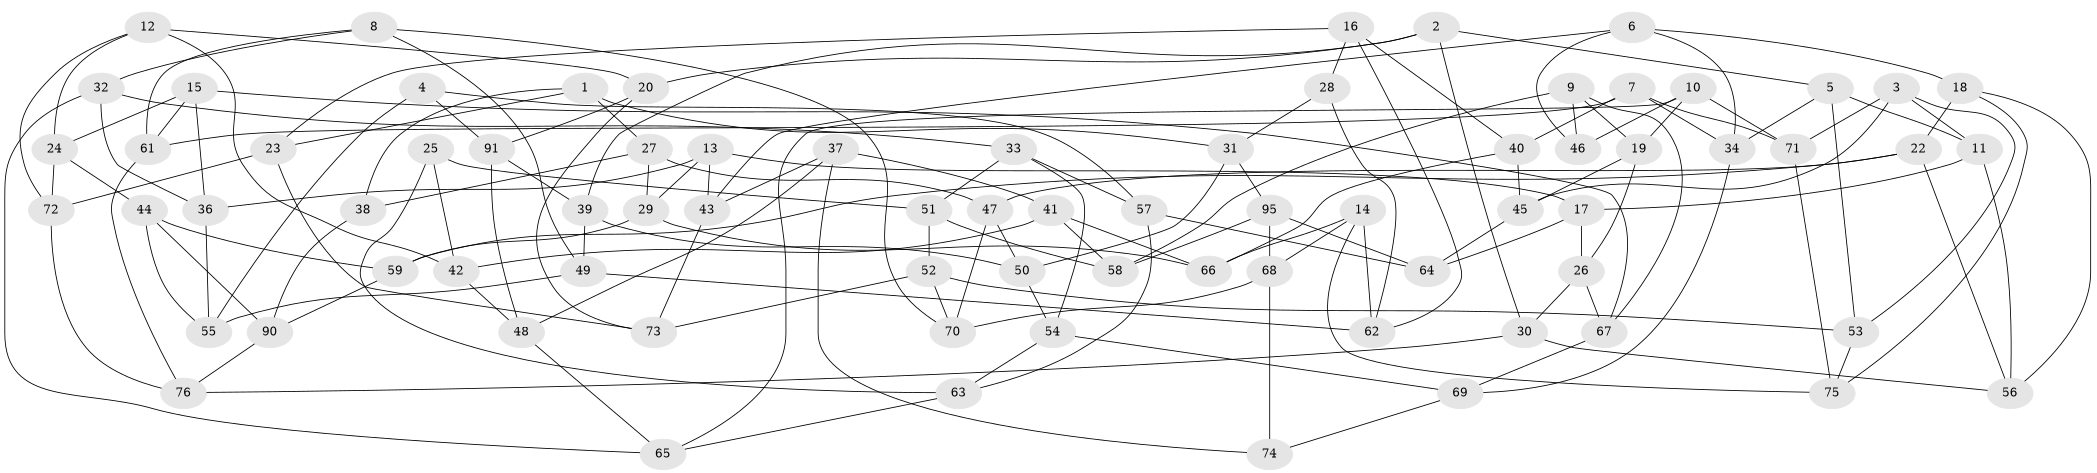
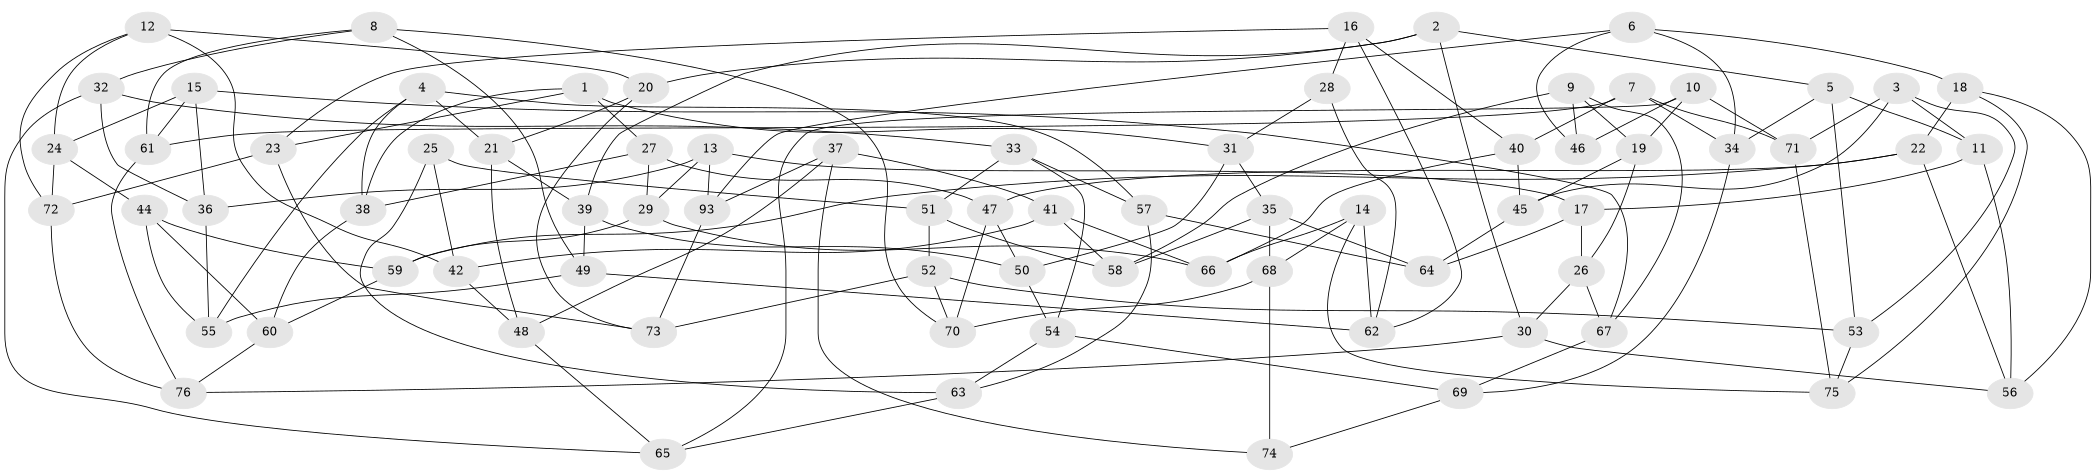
edge "4" -- "38": added
node "91": label "91" -> "21"
node "43": label "43" -> "93"
node "95": label "95" -> "35"
node "90": label "90" -> "60"
